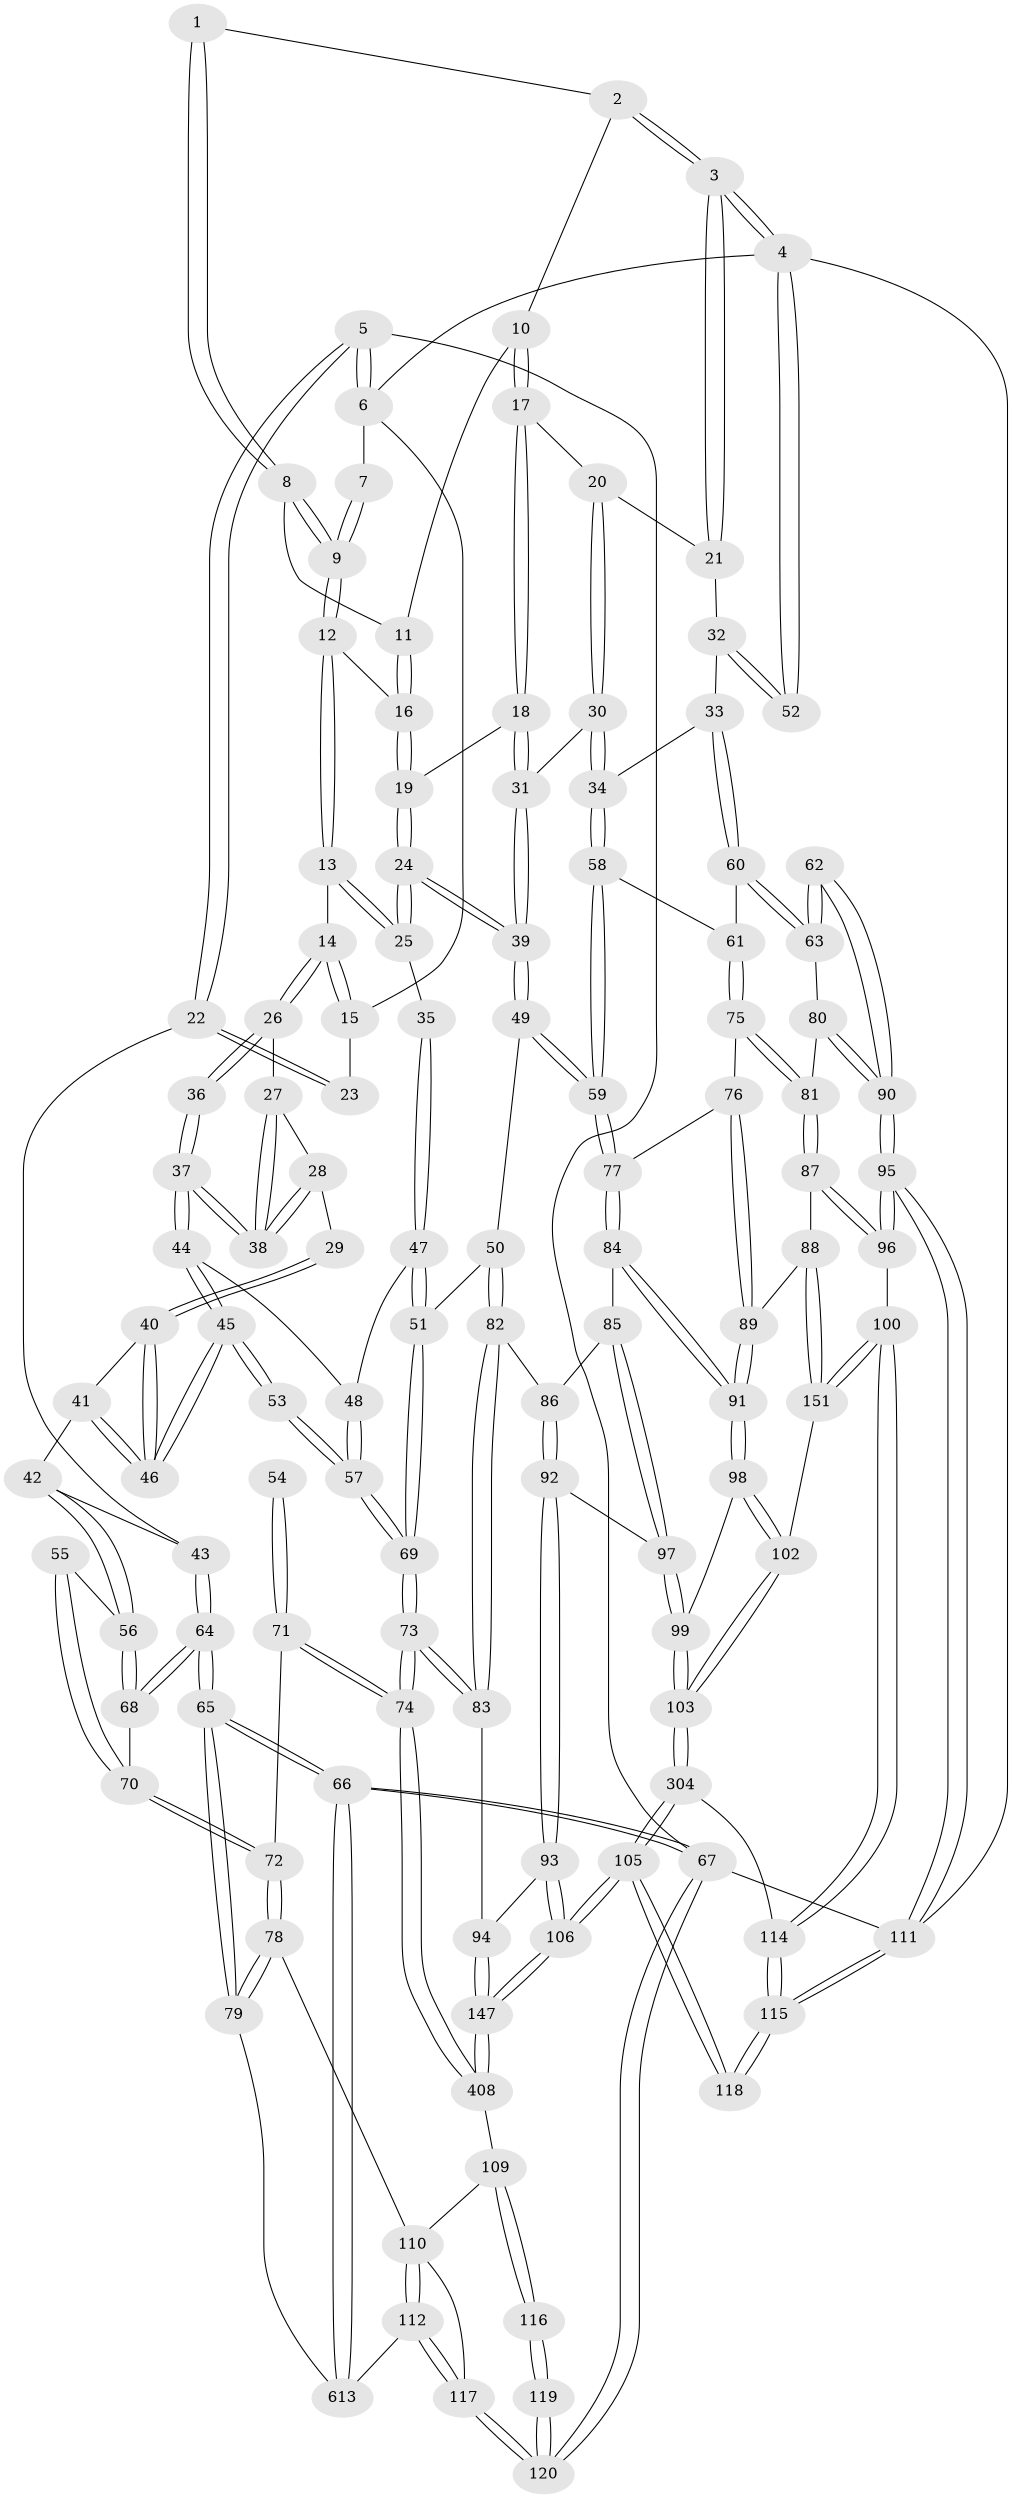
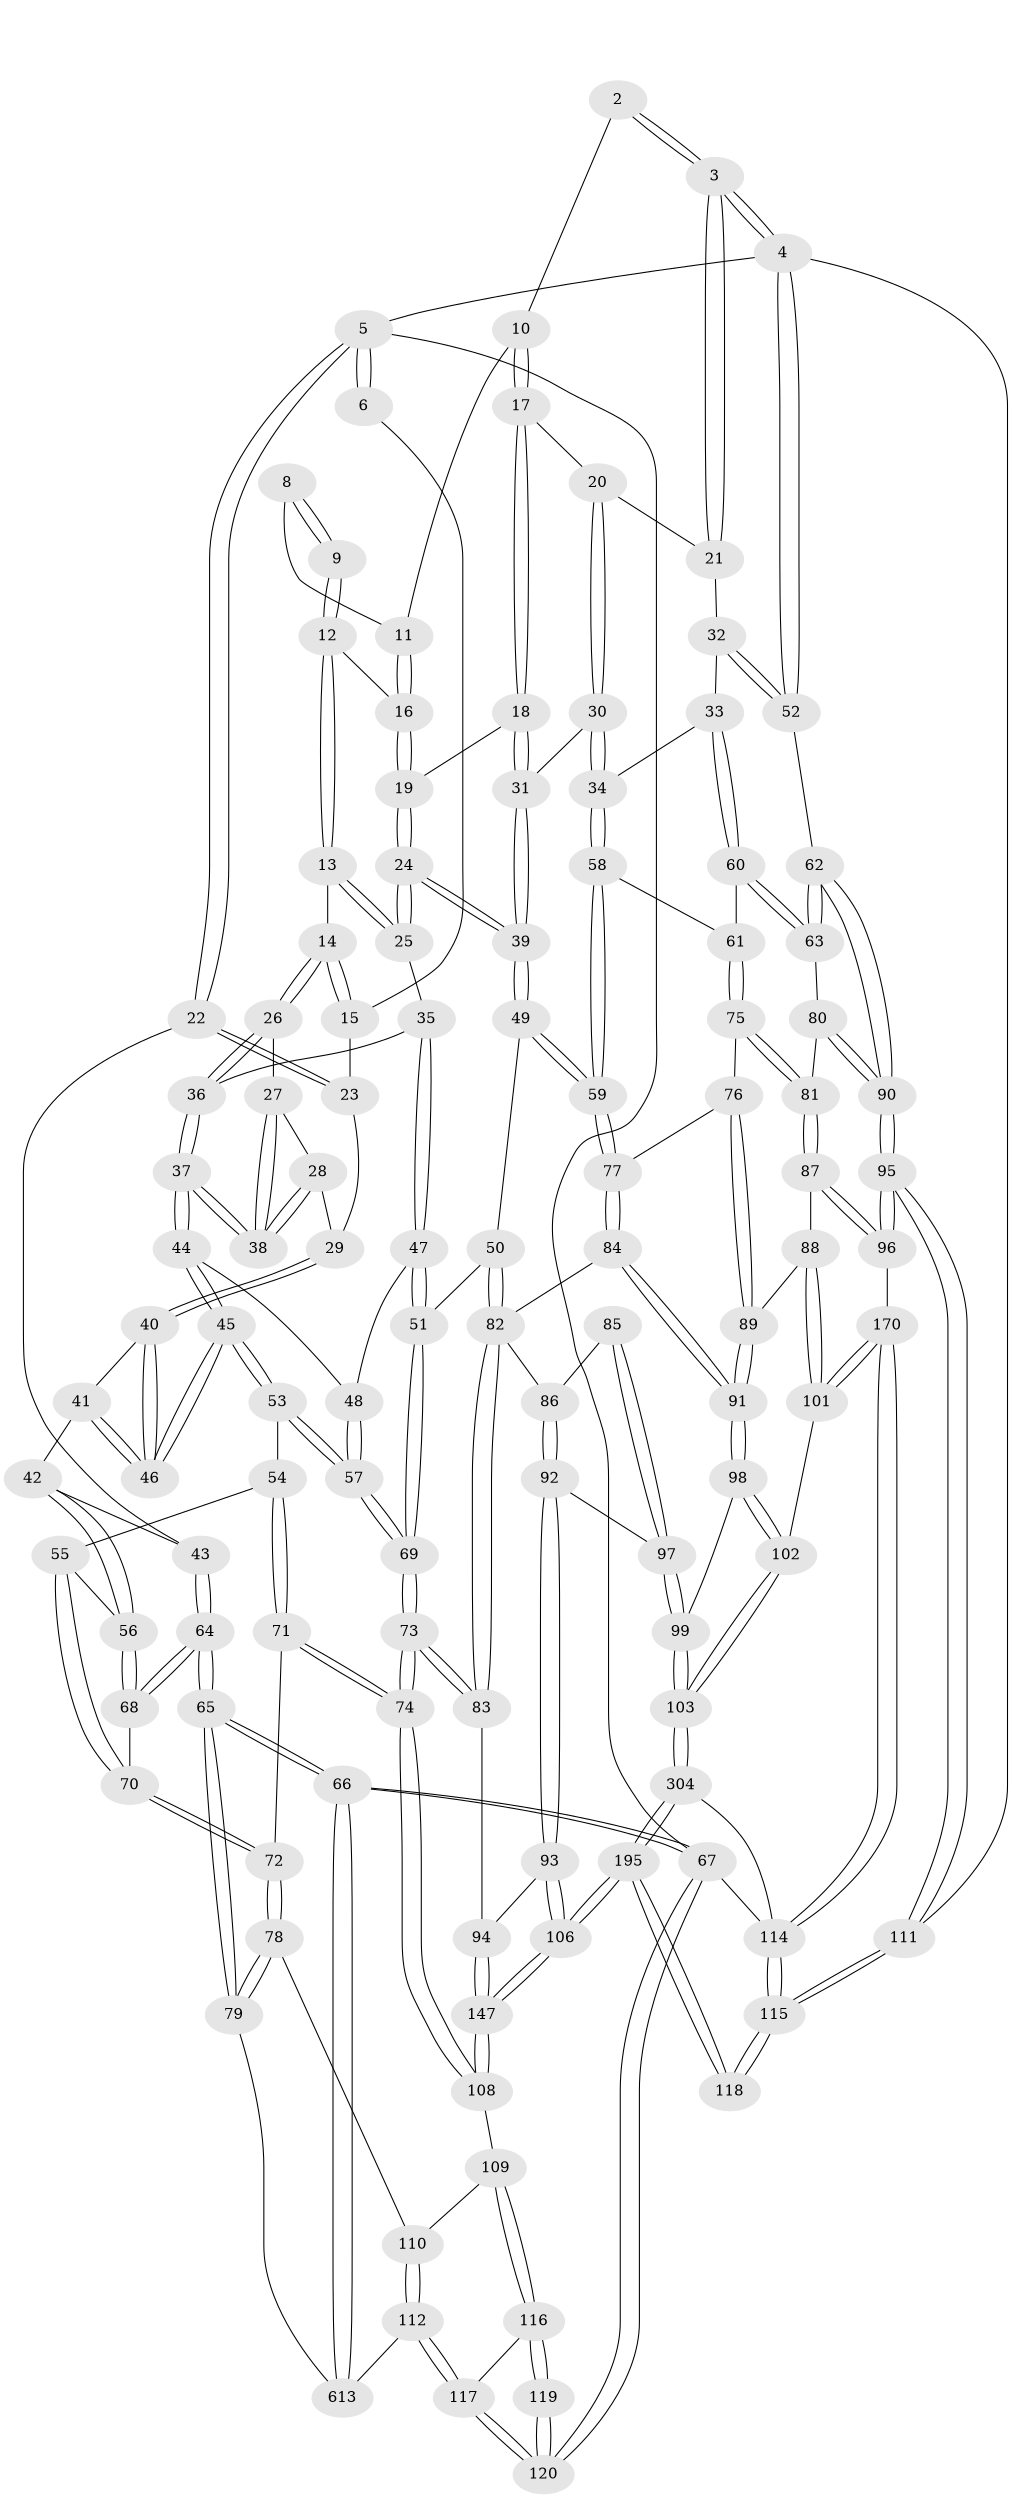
node "1": removed
edge "4" -- "6": now "4" -- "5"
node "7": removed
edge "52" -- "62": added
edge "35" -- "36": added
edge "23" -- "29": added
edge "84" -- "85": now "84" -- "82"
node "100": label "100" -> "170"
node "151": label "151" -> "101"
edge "53" -- "54": added
edge "54" -- "55": added
node "105": label "105" -> "195"
edge "67" -- "111": now "67" -- "114"
node "408": label "408" -> "108"
edge "110" -- "117": now "116" -- "117"
